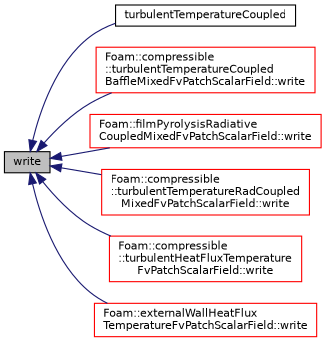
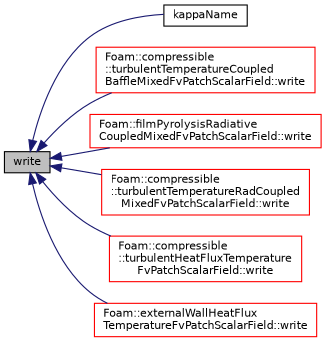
node "turbulentTemperatureCoupled": label "turbulentTemperatureCoupled" -> "kappaName"
